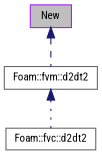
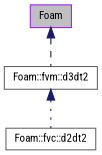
node "New": label "New" -> "Foam"
node "Foam::fvm::d2dt2": label "Foam::fvm::d2dt2" -> "Foam::fvm::d3dt2"
